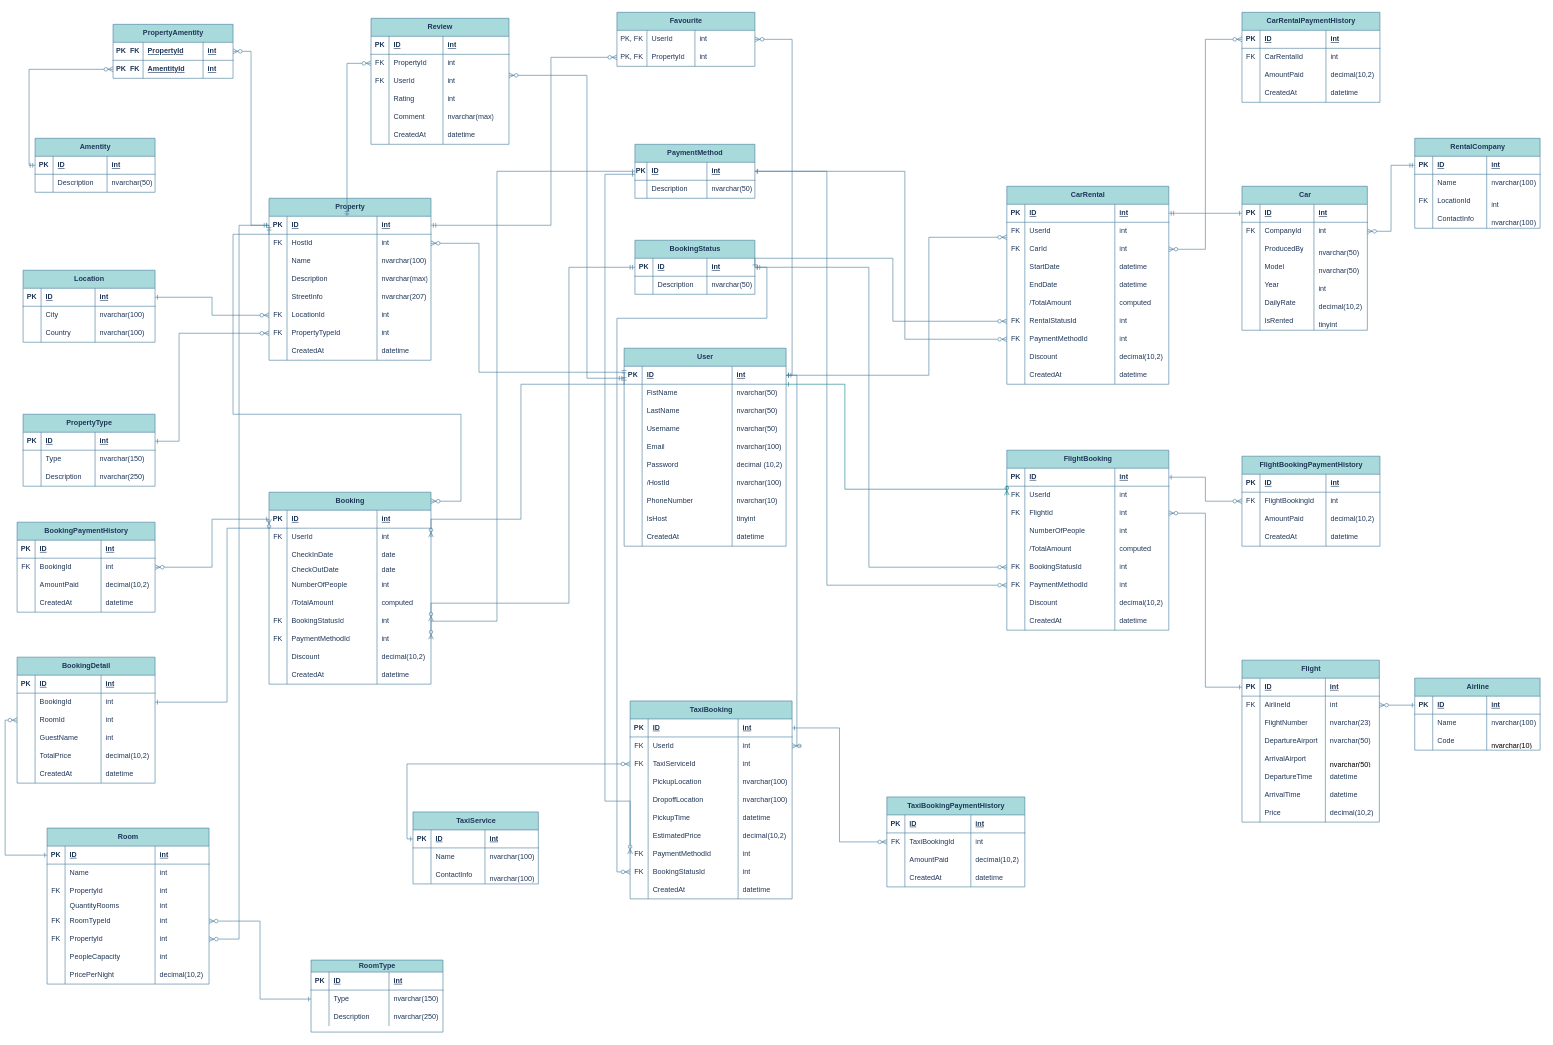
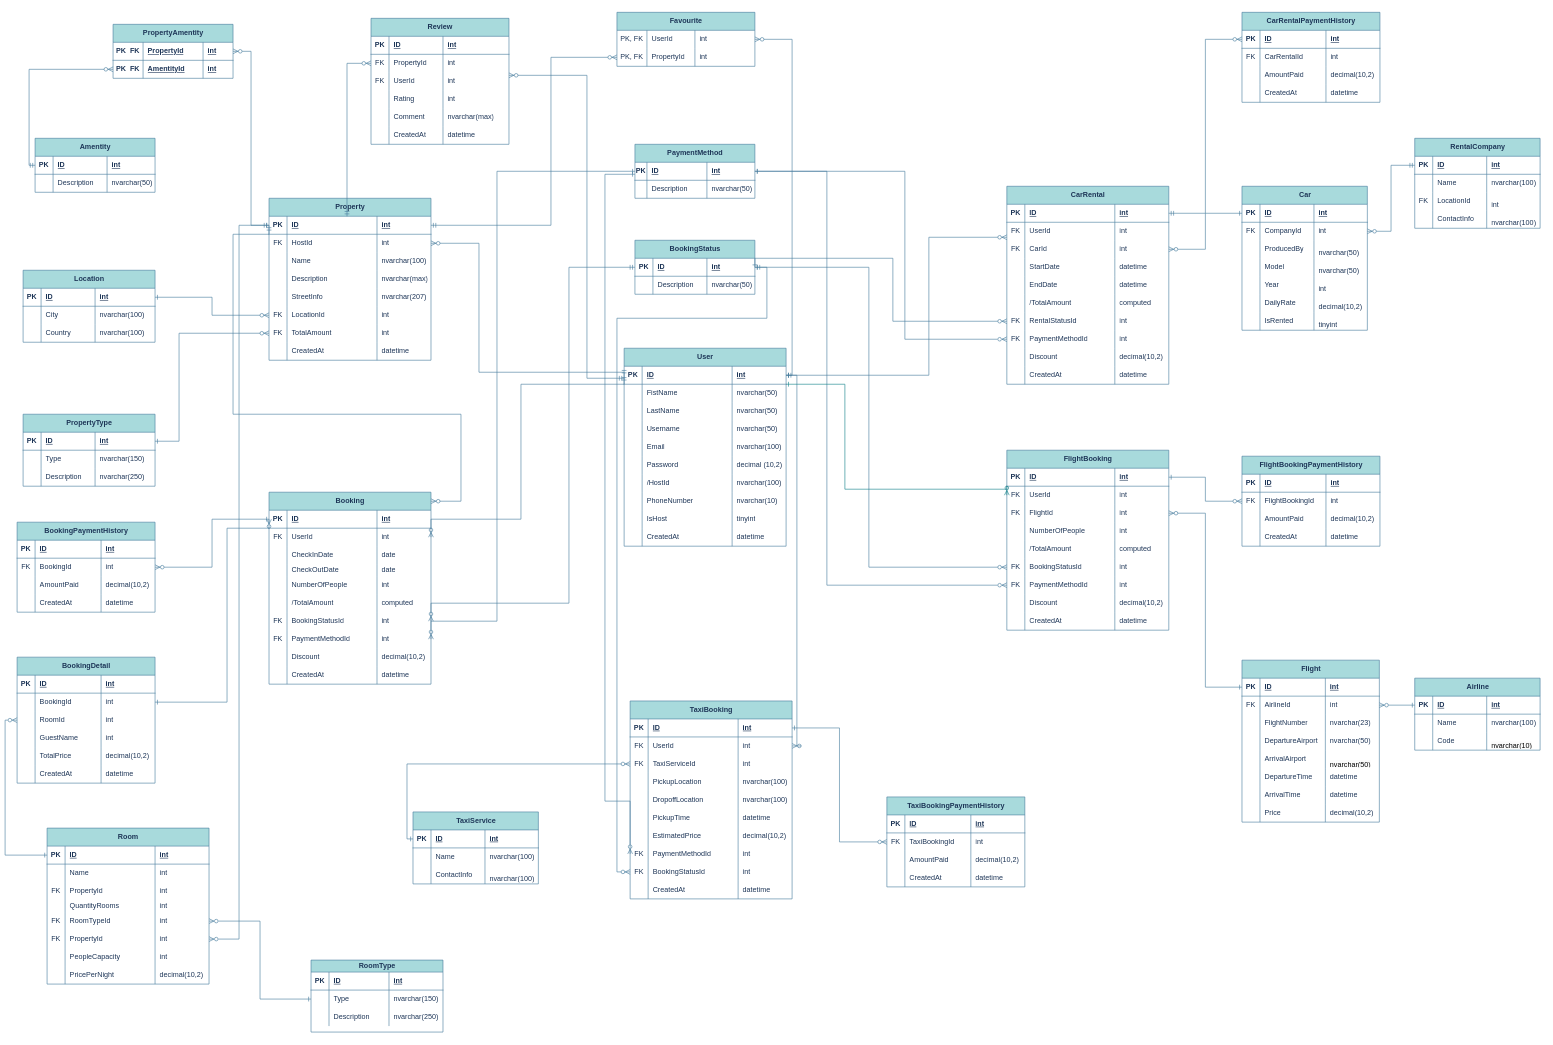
node "PropertyTypeId": label "PropertyTypeId" -> "TotalAmount"
